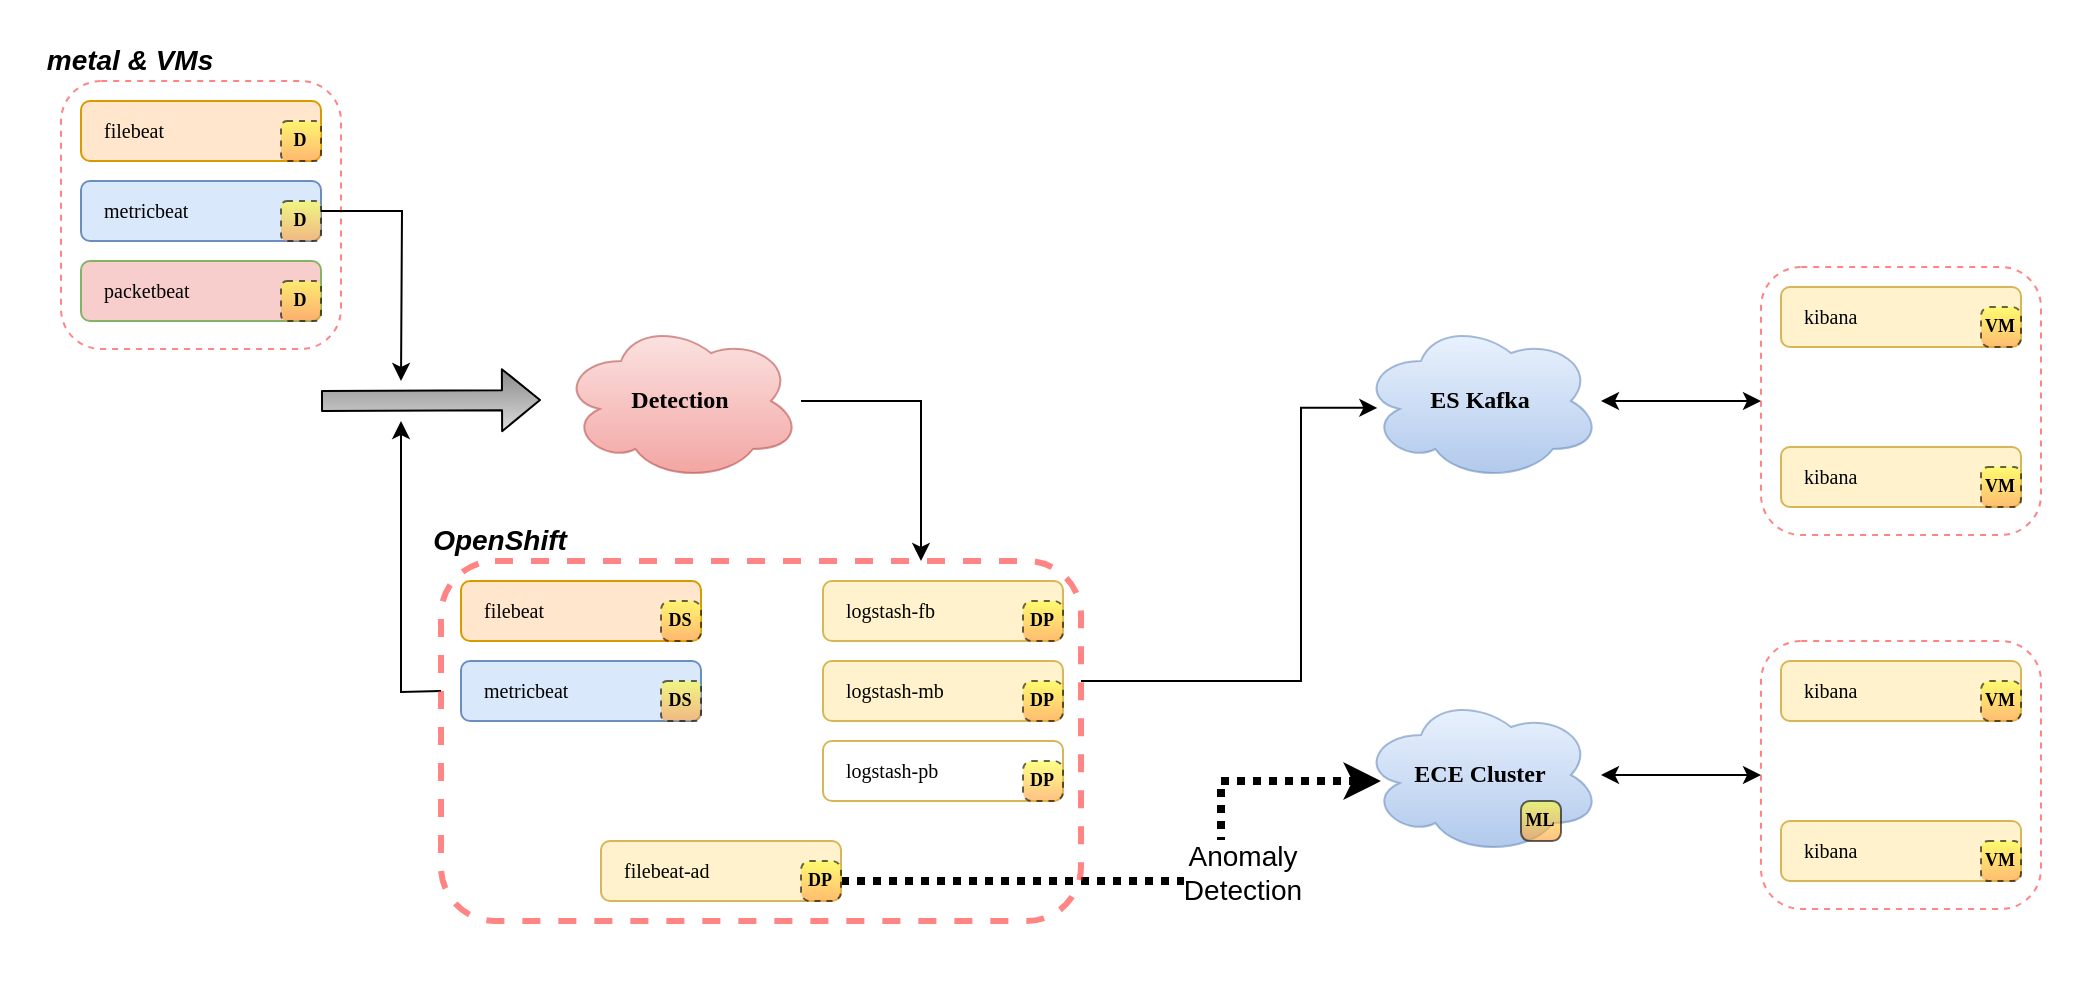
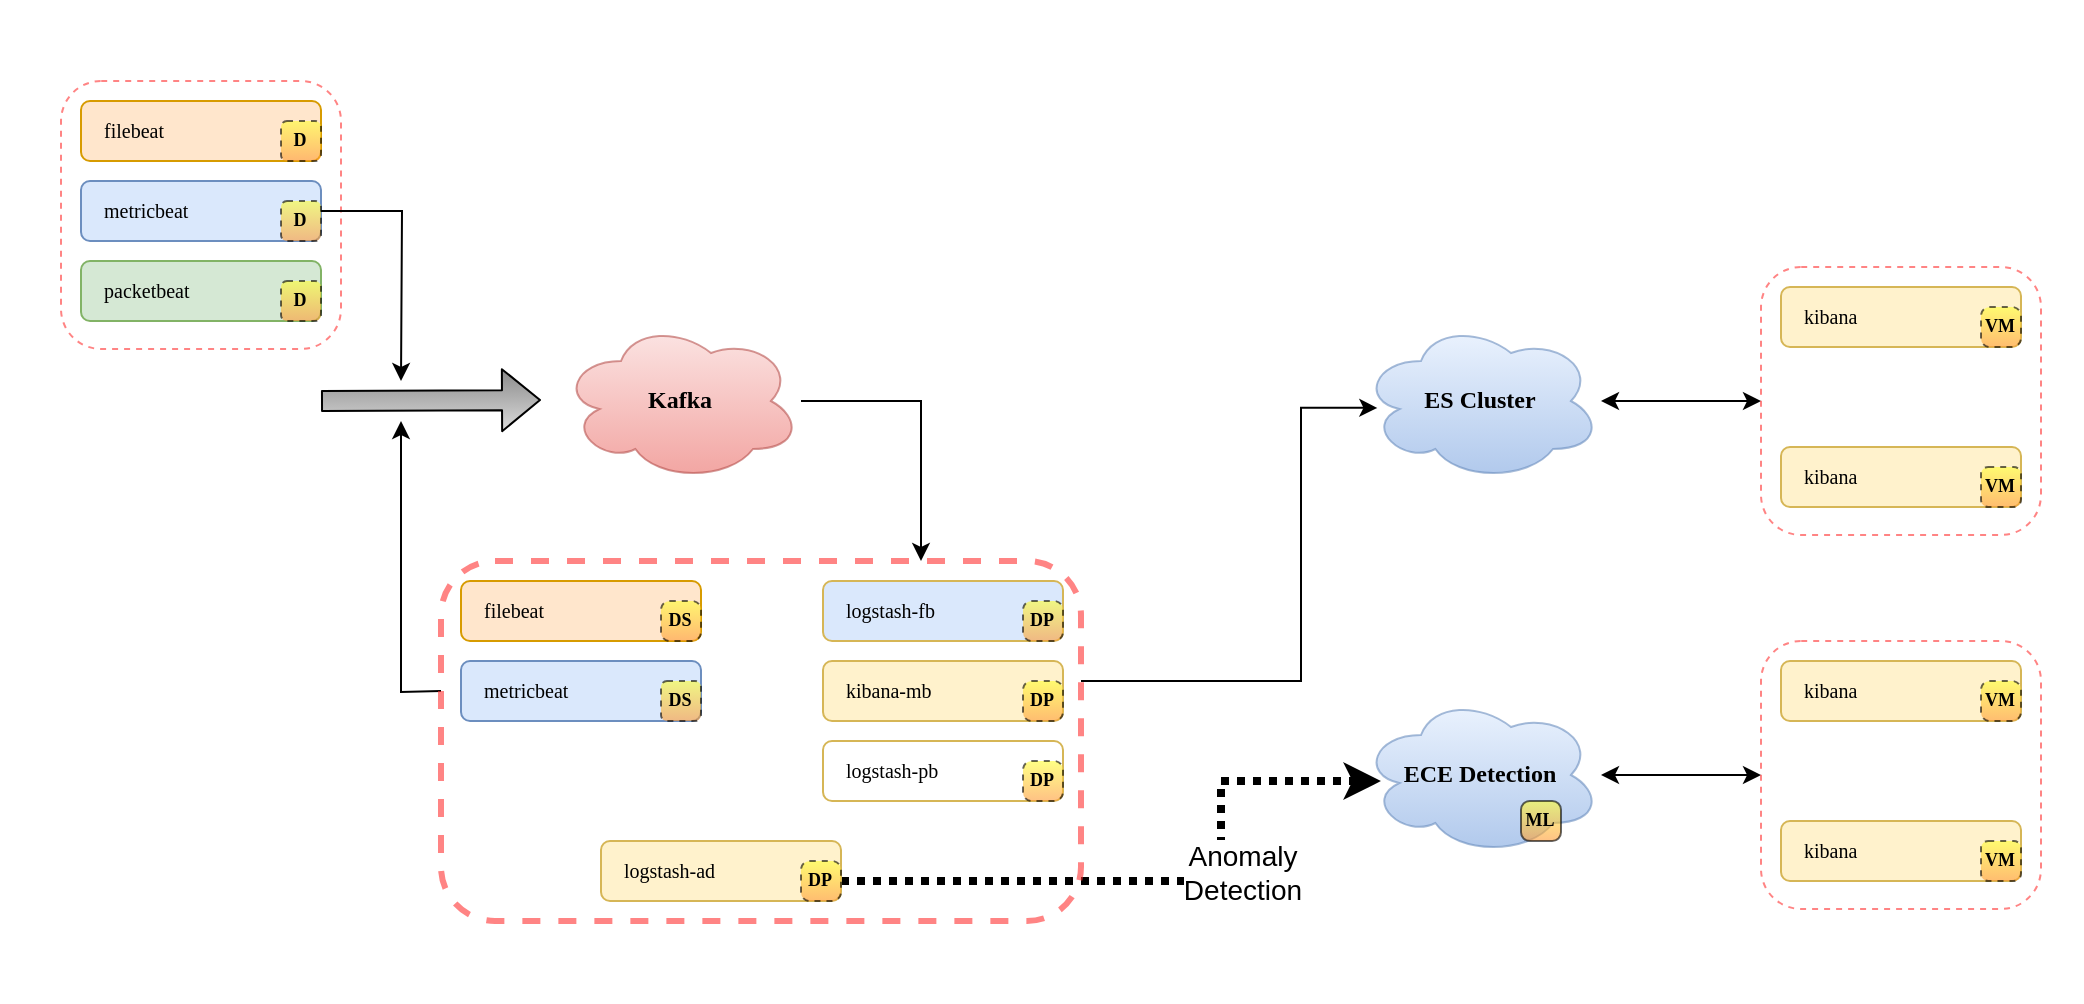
node "metal & VMs": removed
node "packetbeat": fillcolor #f8cecc -> #d5e8d4
node "Detection": label "Detection" -> "Kafka"
node "ES Kafka": label "ES Kafka" -> "ES Cluster"
node "OpenShift": removed
node "logstash-fb": fillcolor #fff2cc -> #dae8fc
node "logstash-mb": label "logstash-mb" -> "kibana-mb"
node "ECE Cluster": label "ECE Cluster" -> "ECE Detection"
node "filebeat-ad": label "filebeat-ad" -> "logstash-ad"
